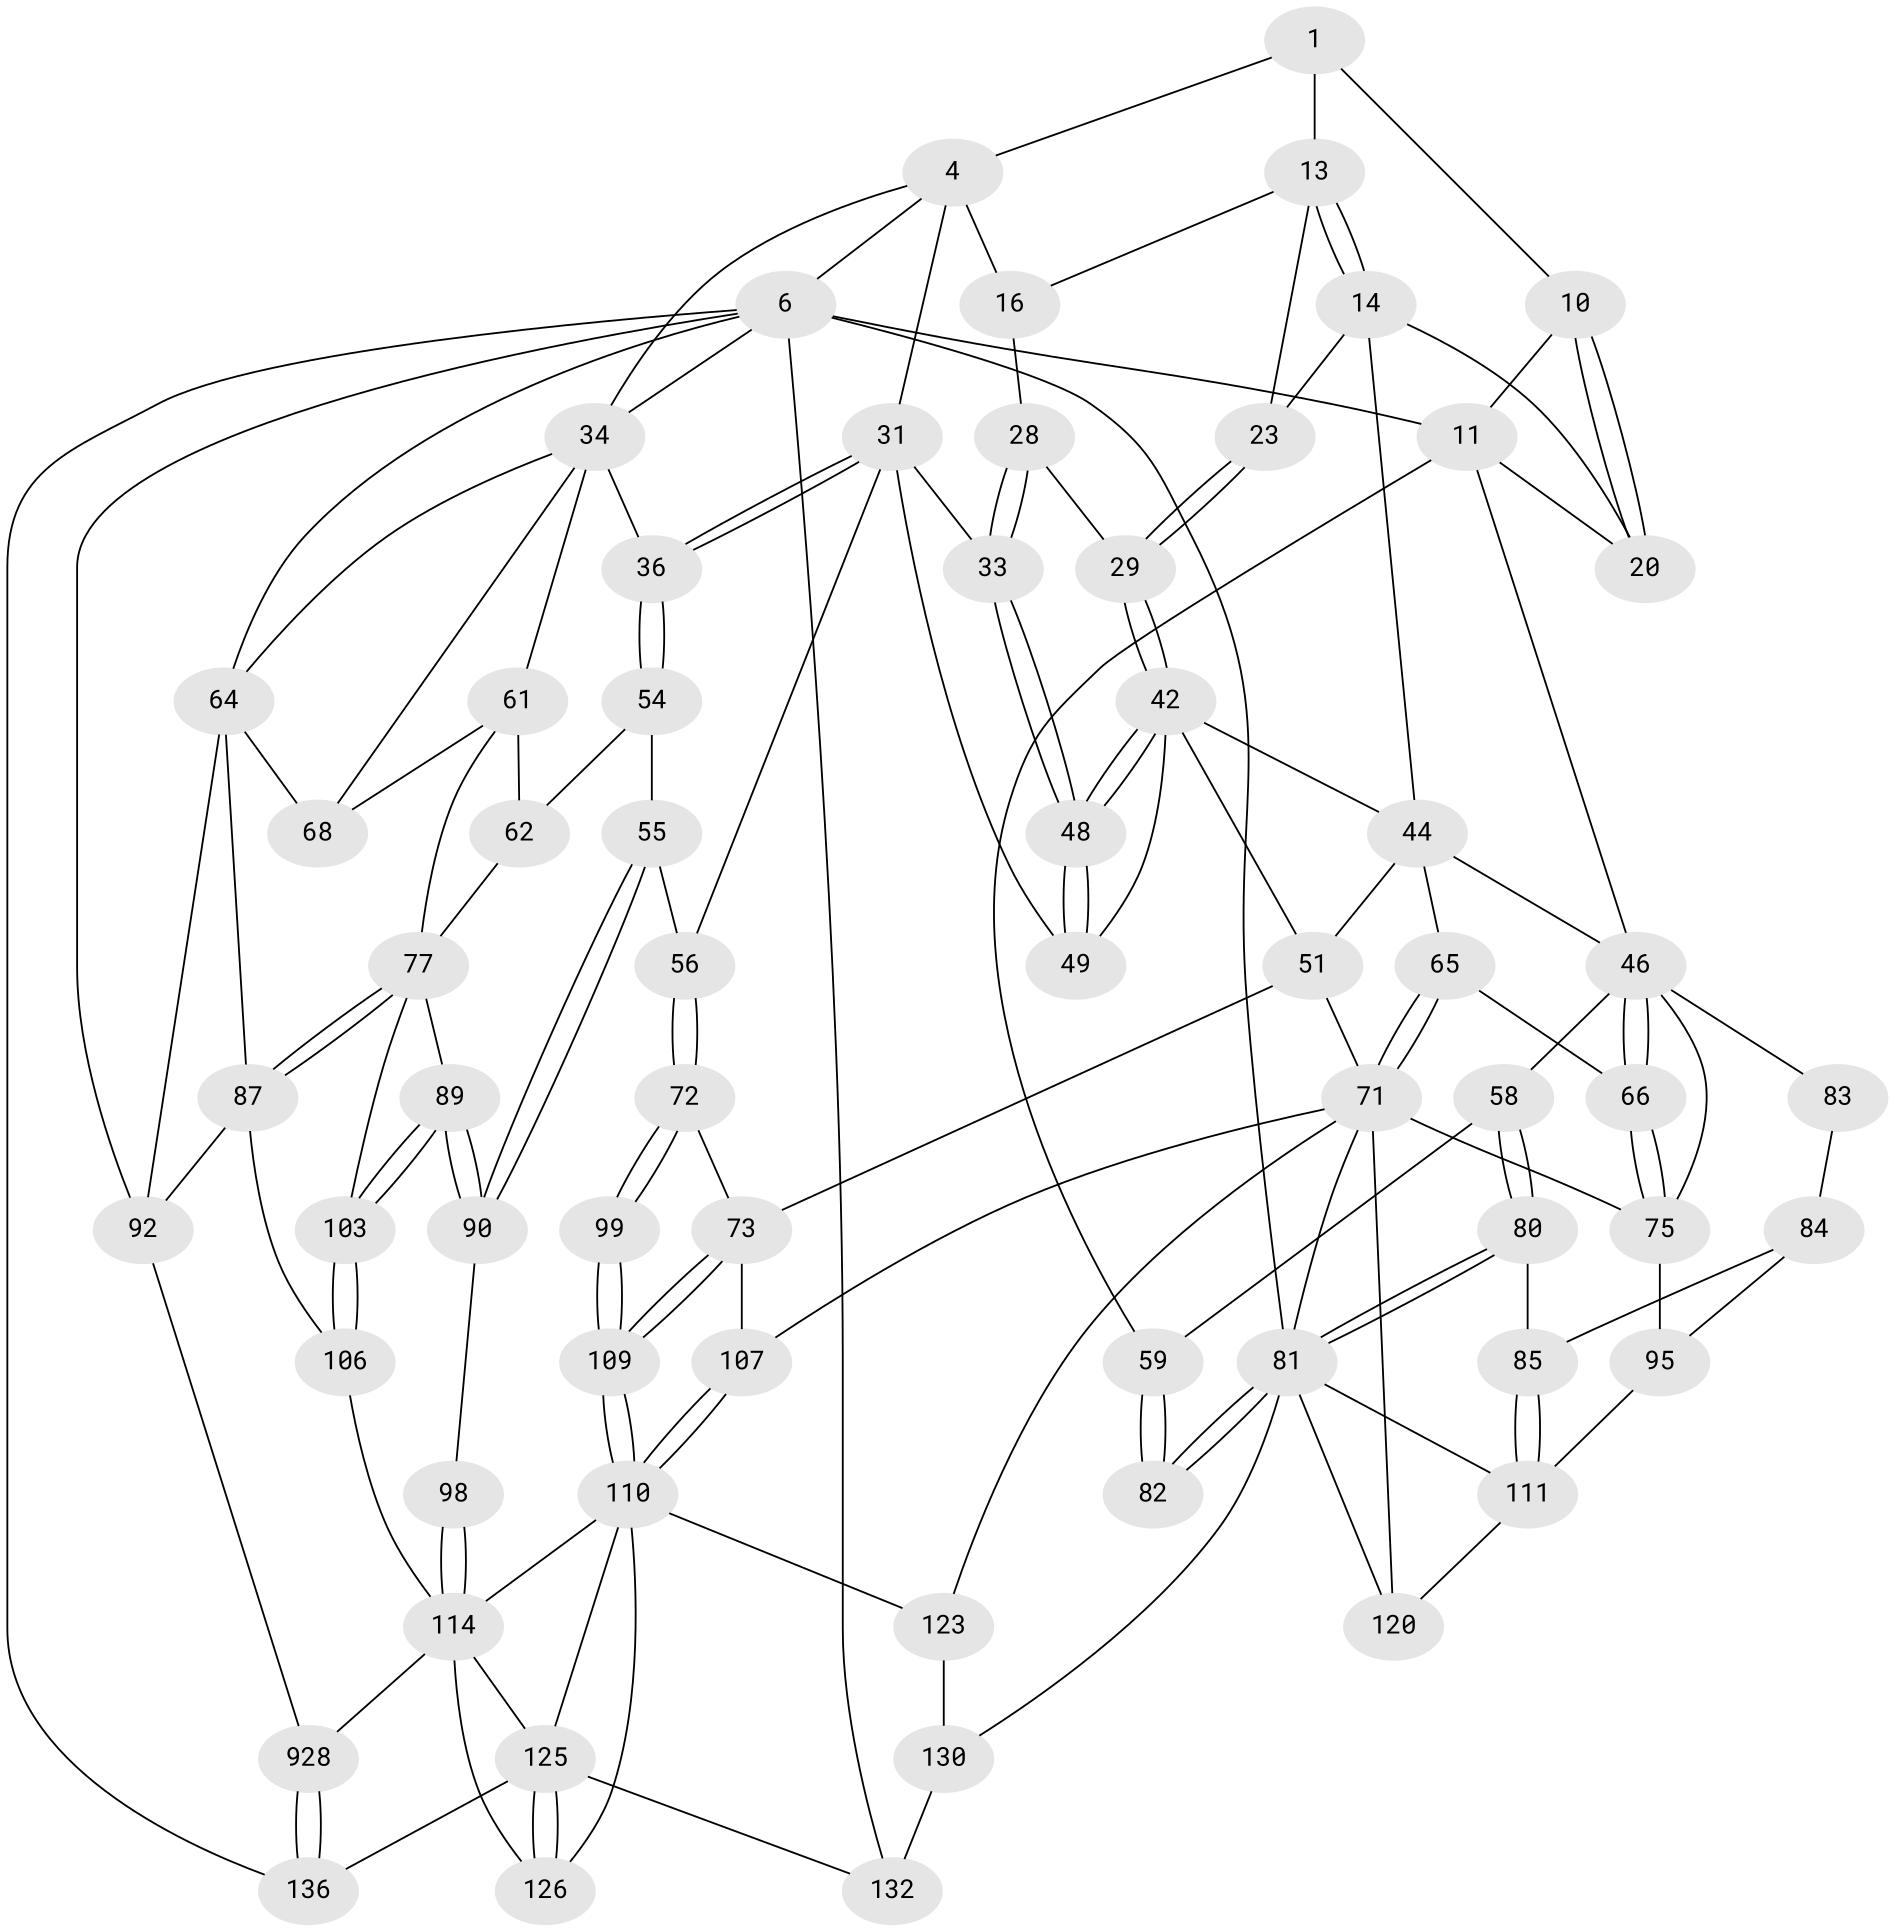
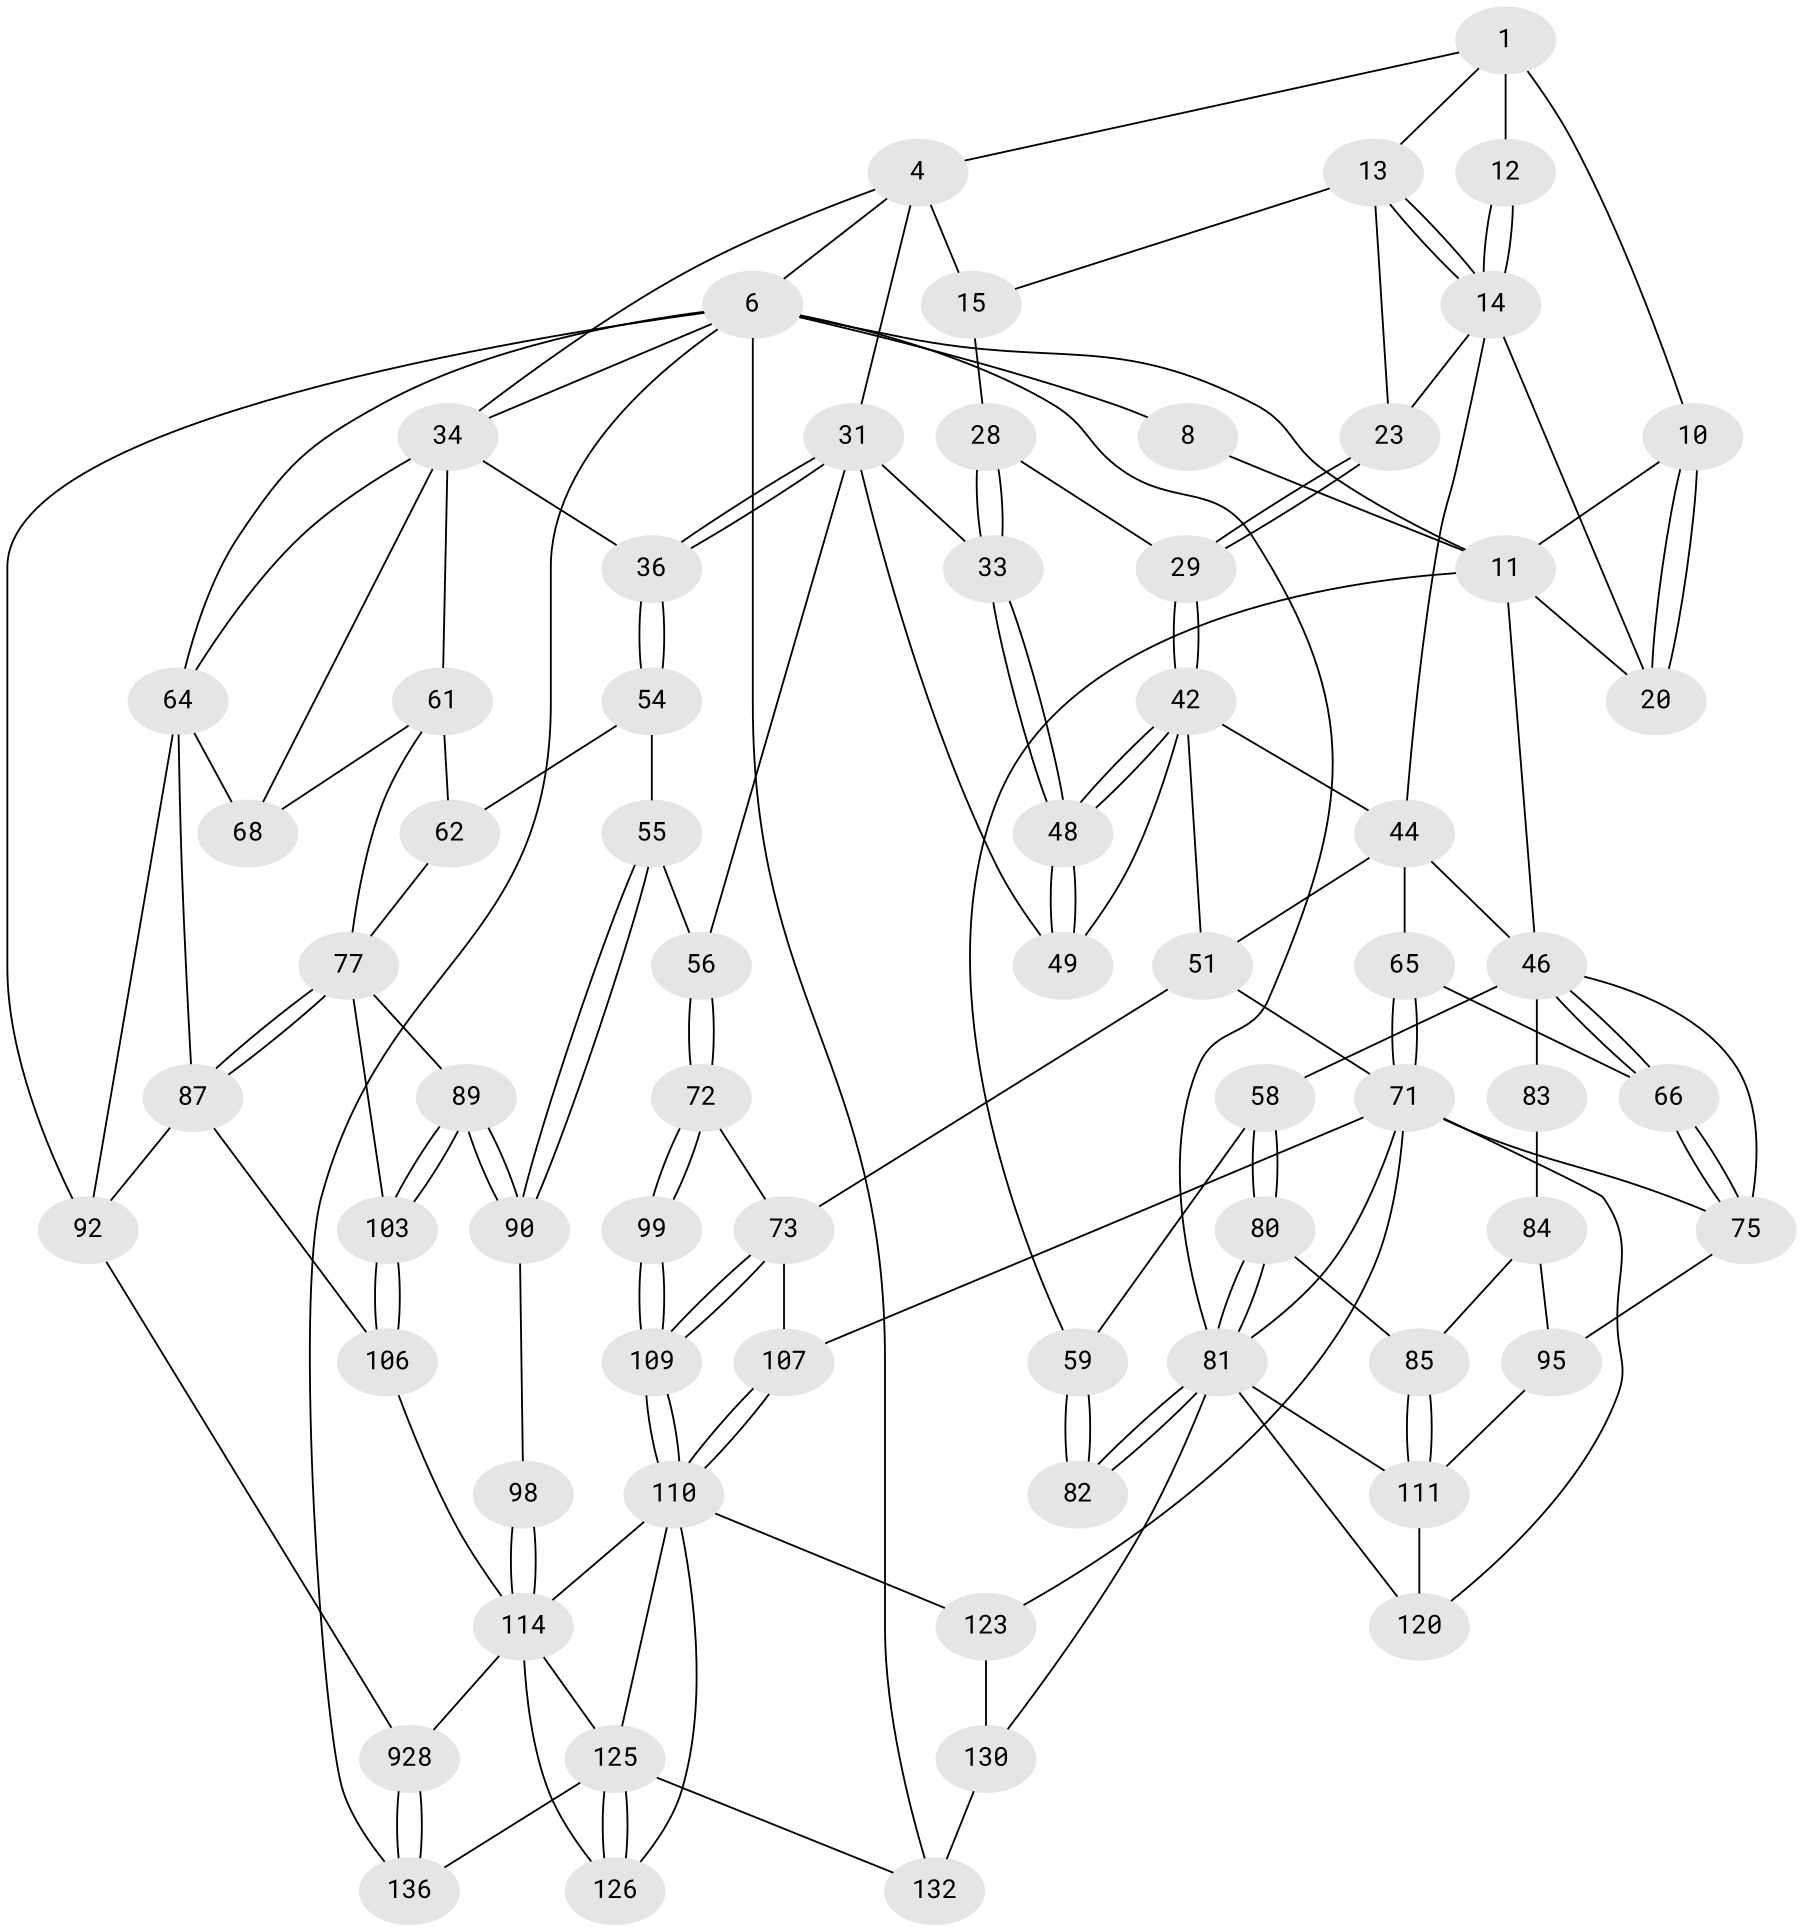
node "12": added
node "16": label "16" -> "15"
node "8": added
